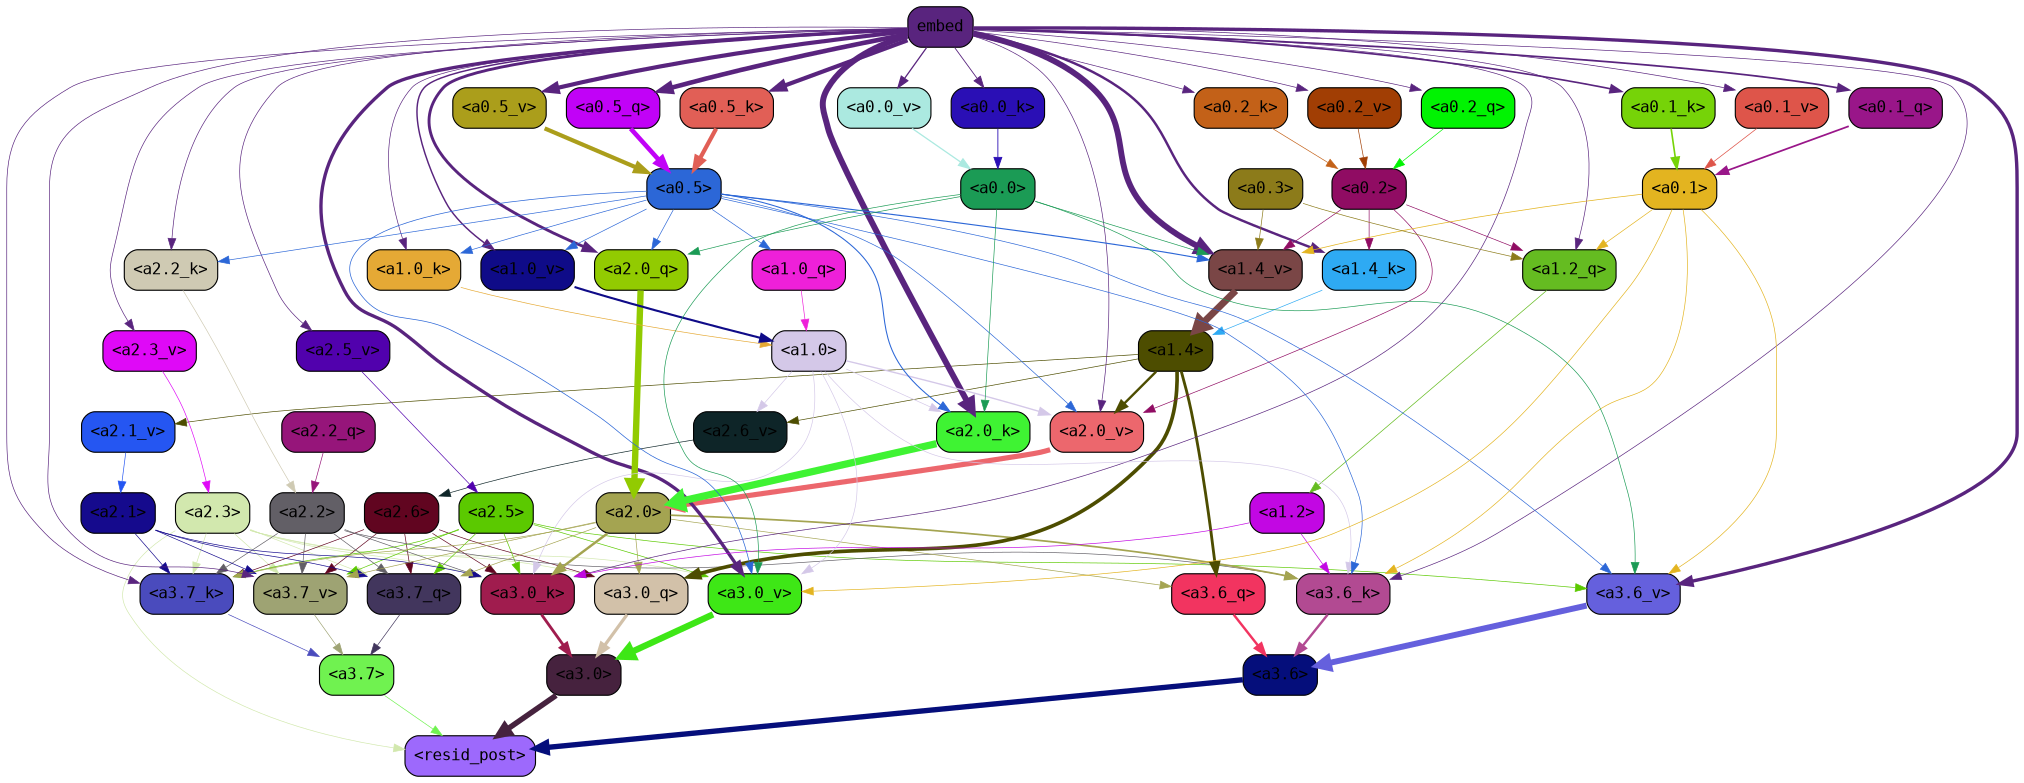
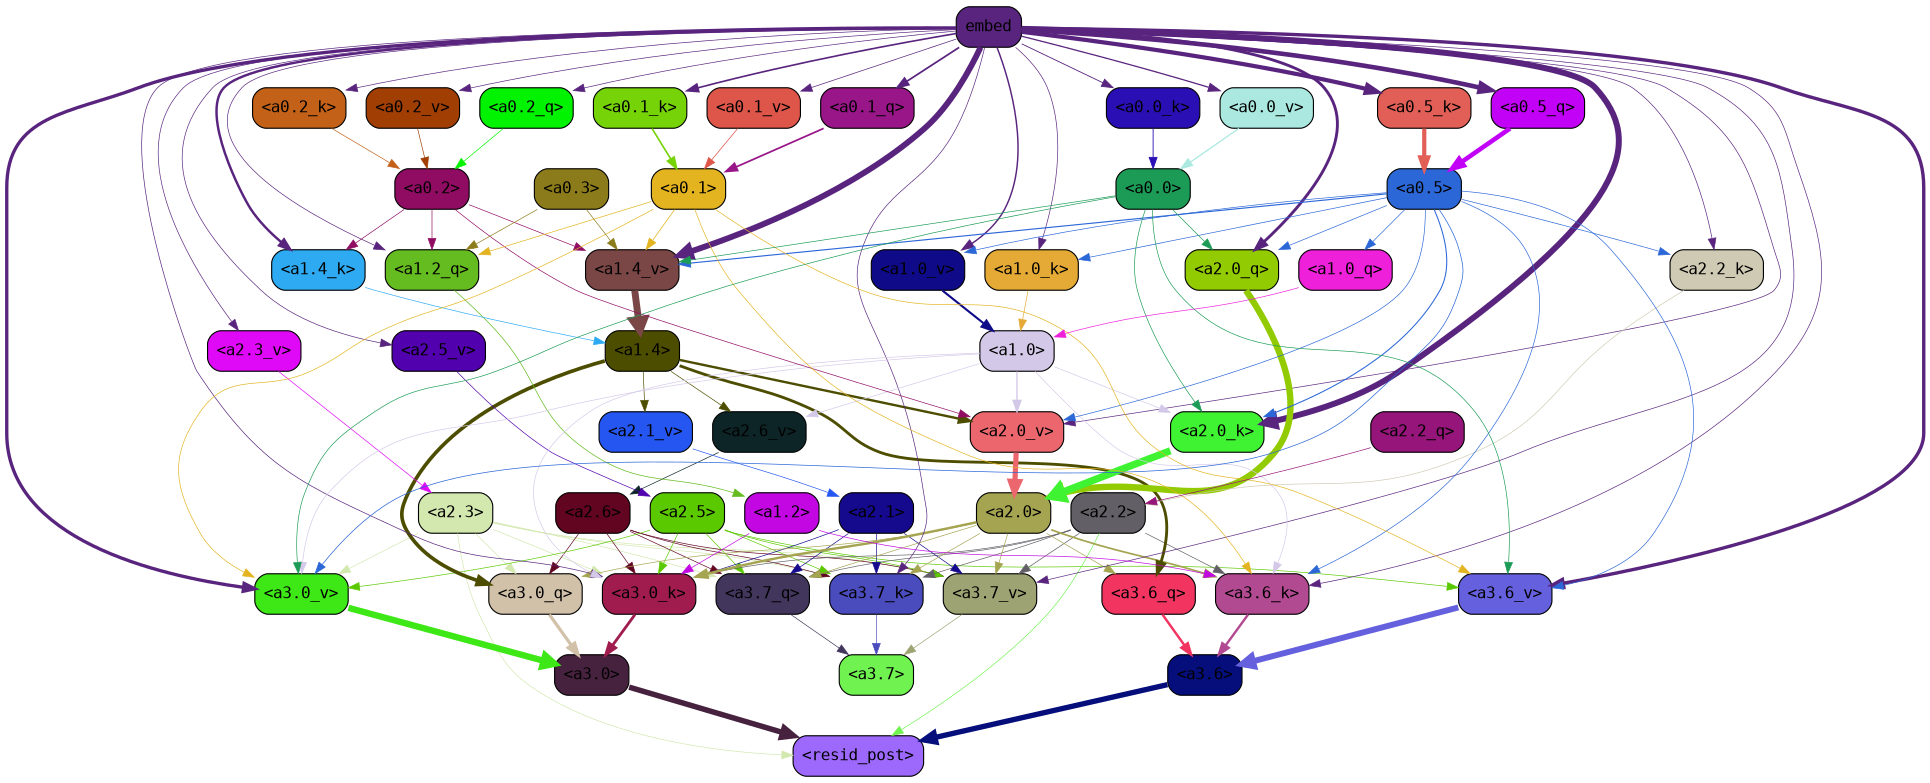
node "<a0.5_v>": removed
edge "<a3.7>" -> "<resid_post>": now "<a2.2>" -> "<resid_post>"
